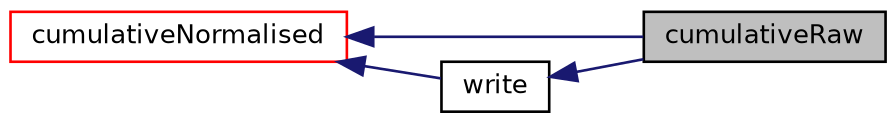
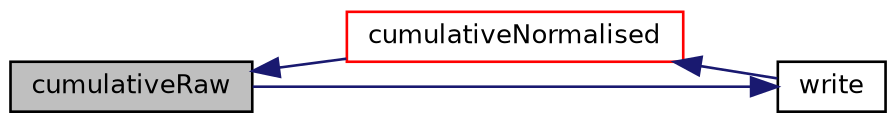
edge "cumulativeRaw" -> "cumulativeNormalised": reversed
